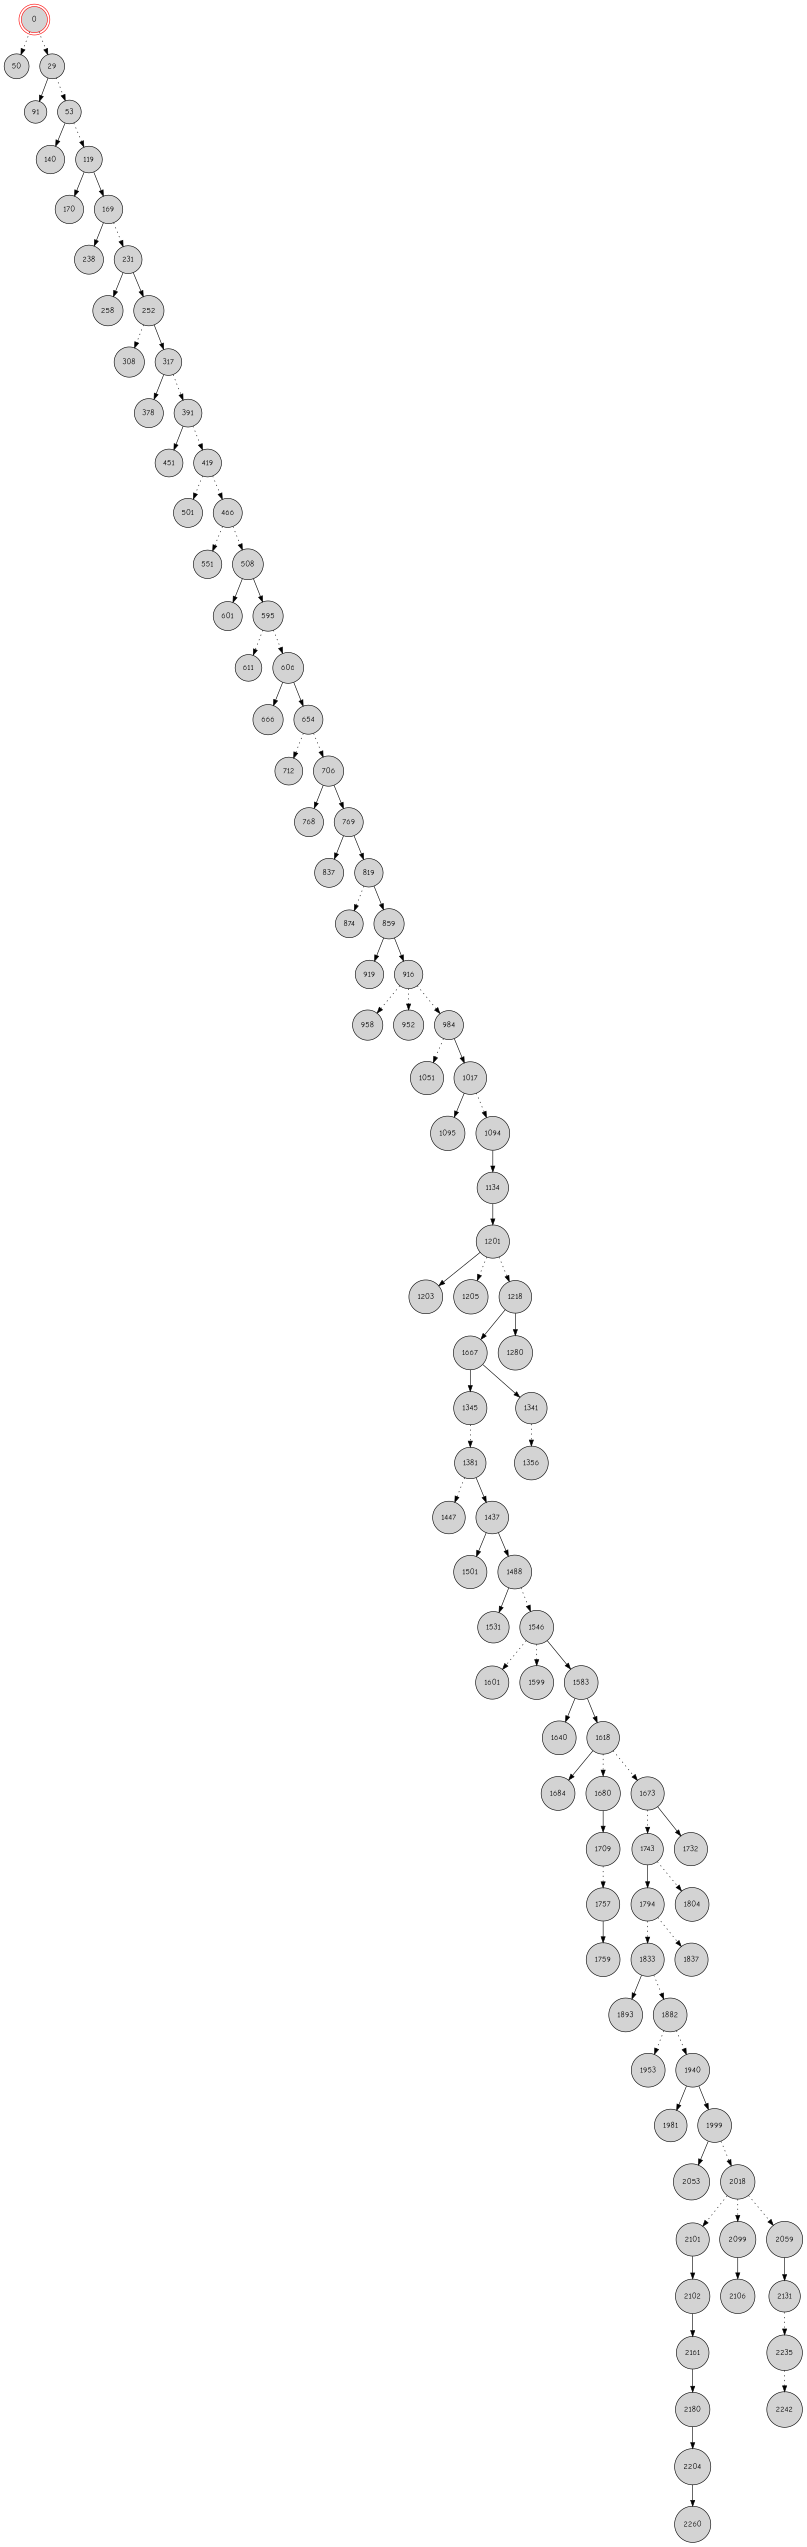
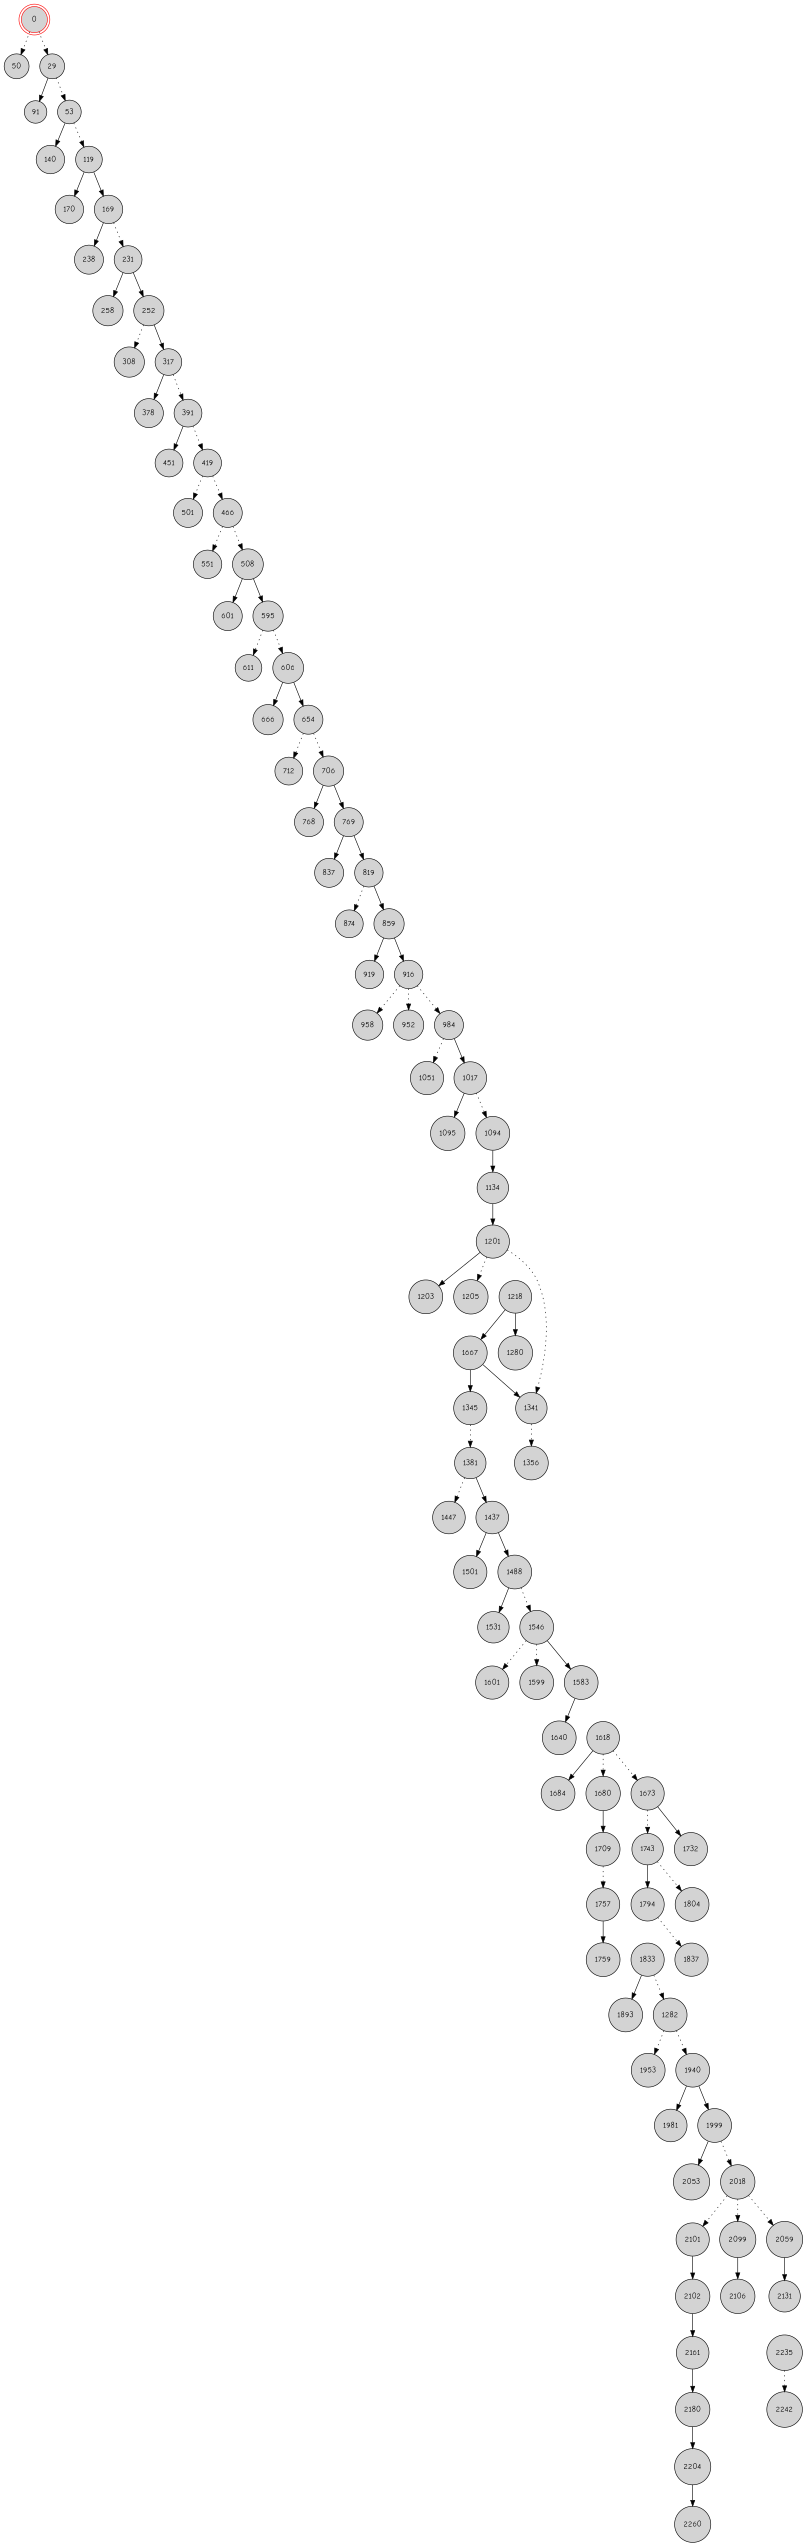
edge "1201" -> "1218": now "1201" -> "1341"
edge "1583" -> "1618": removed
edge "1794" -> "1833": removed
node "1882": label "1882" -> "1282"
edge "2131" -> "2235": removed
